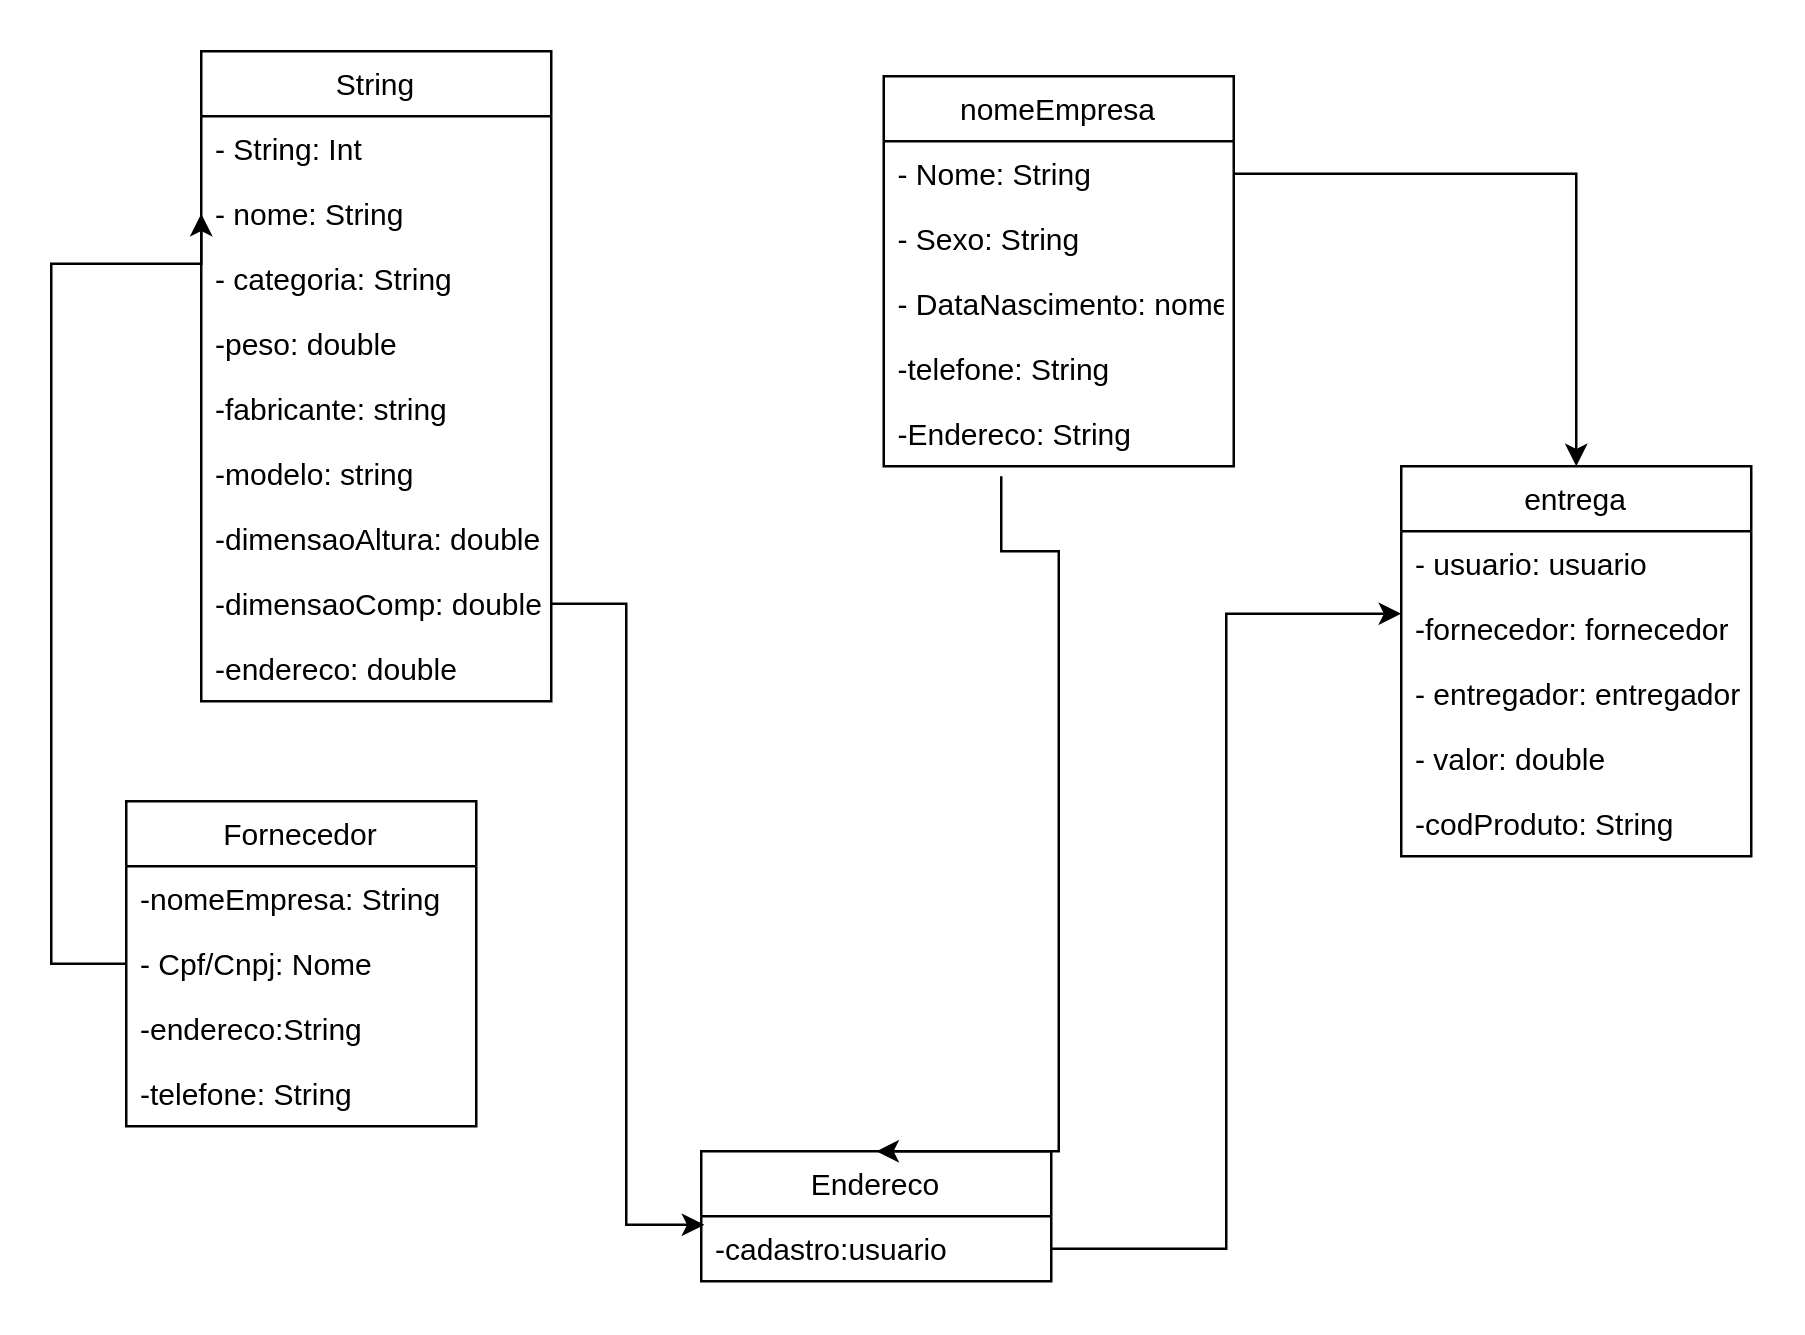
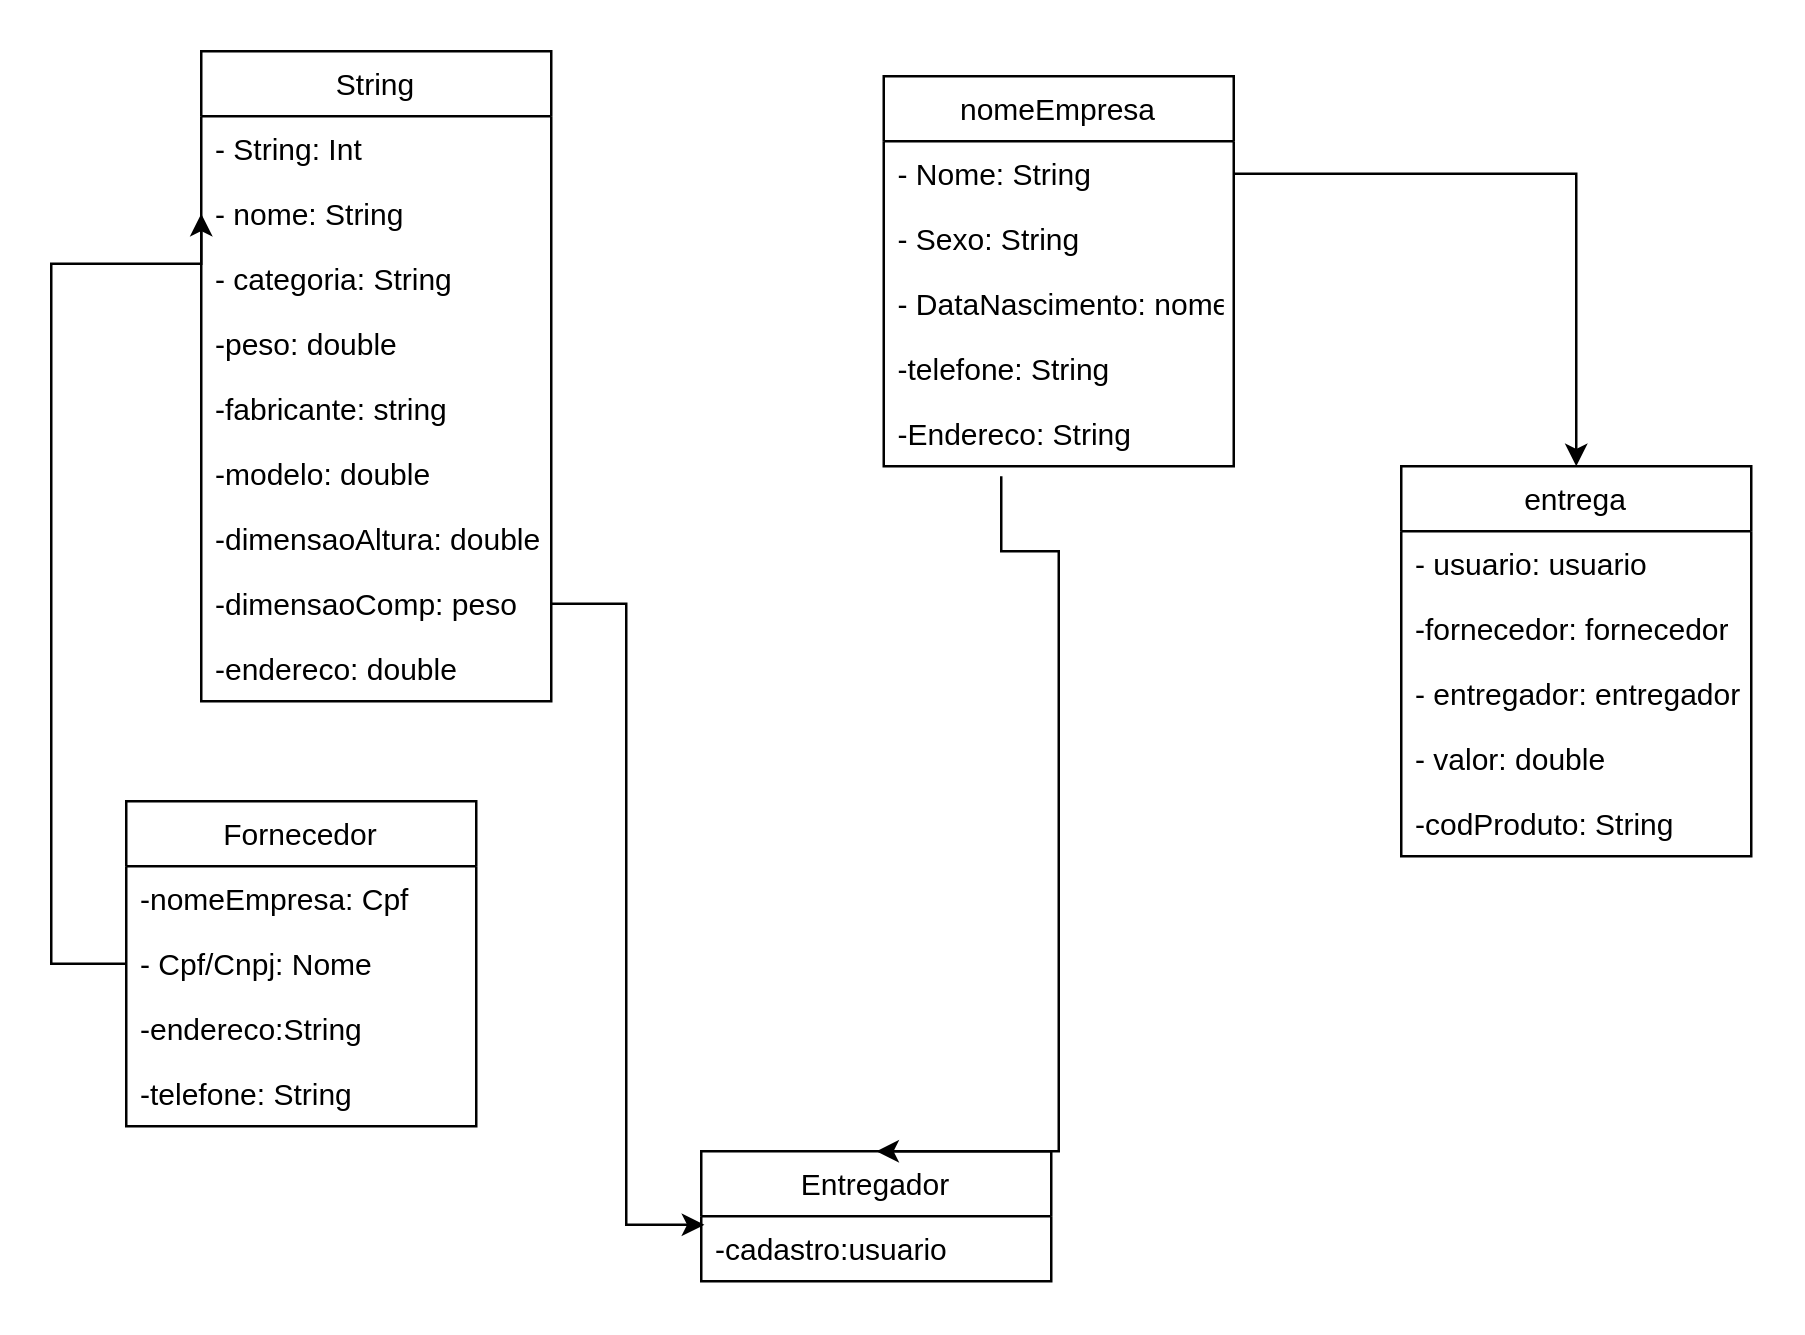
node "-modelo: string": label "-modelo: string" -> "-modelo: double"
node "-dimensaoComp: double": label "-dimensaoComp: double" -> "-dimensaoComp: peso"
node "-nomeEmpresa: String": label "-nomeEmpresa: String" -> "-nomeEmpresa: Cpf"
edge "-cadastro:usuario" -> "-fornecedor: fornecedor": removed
node "Endereco": label "Endereco" -> "Entregador"
